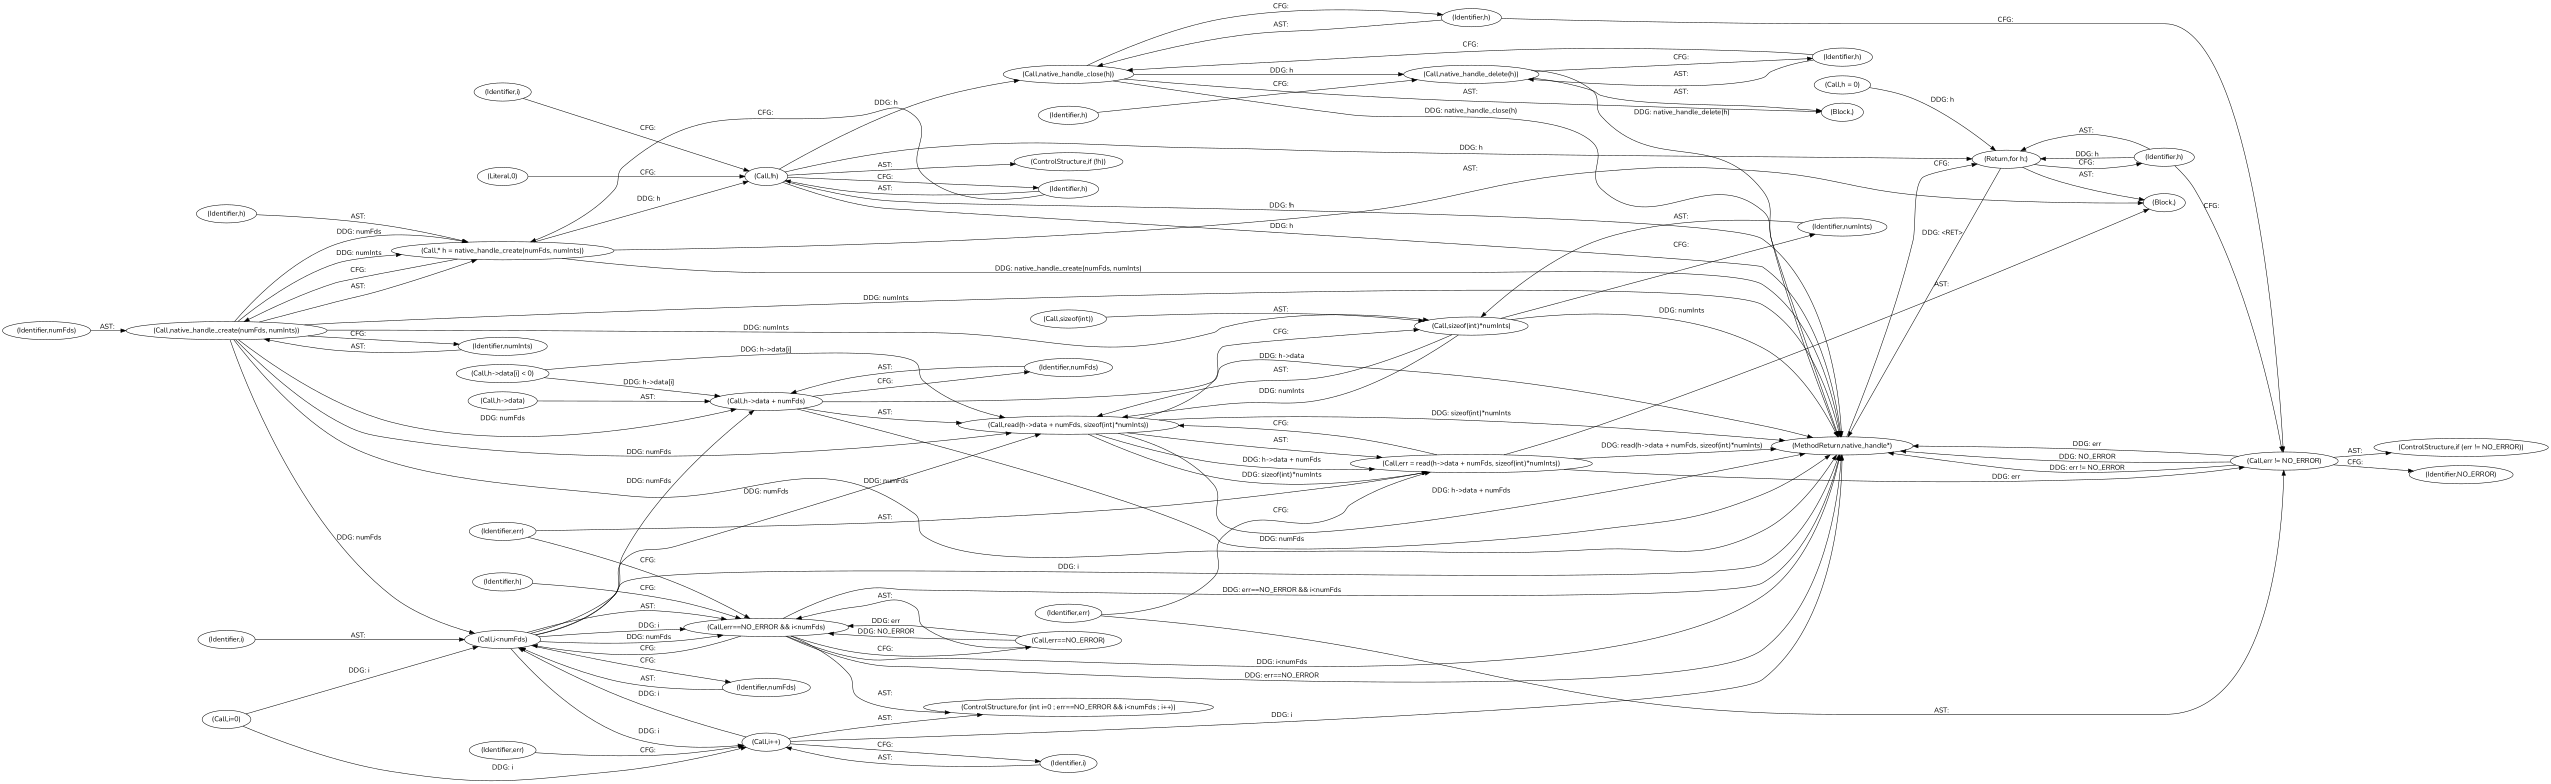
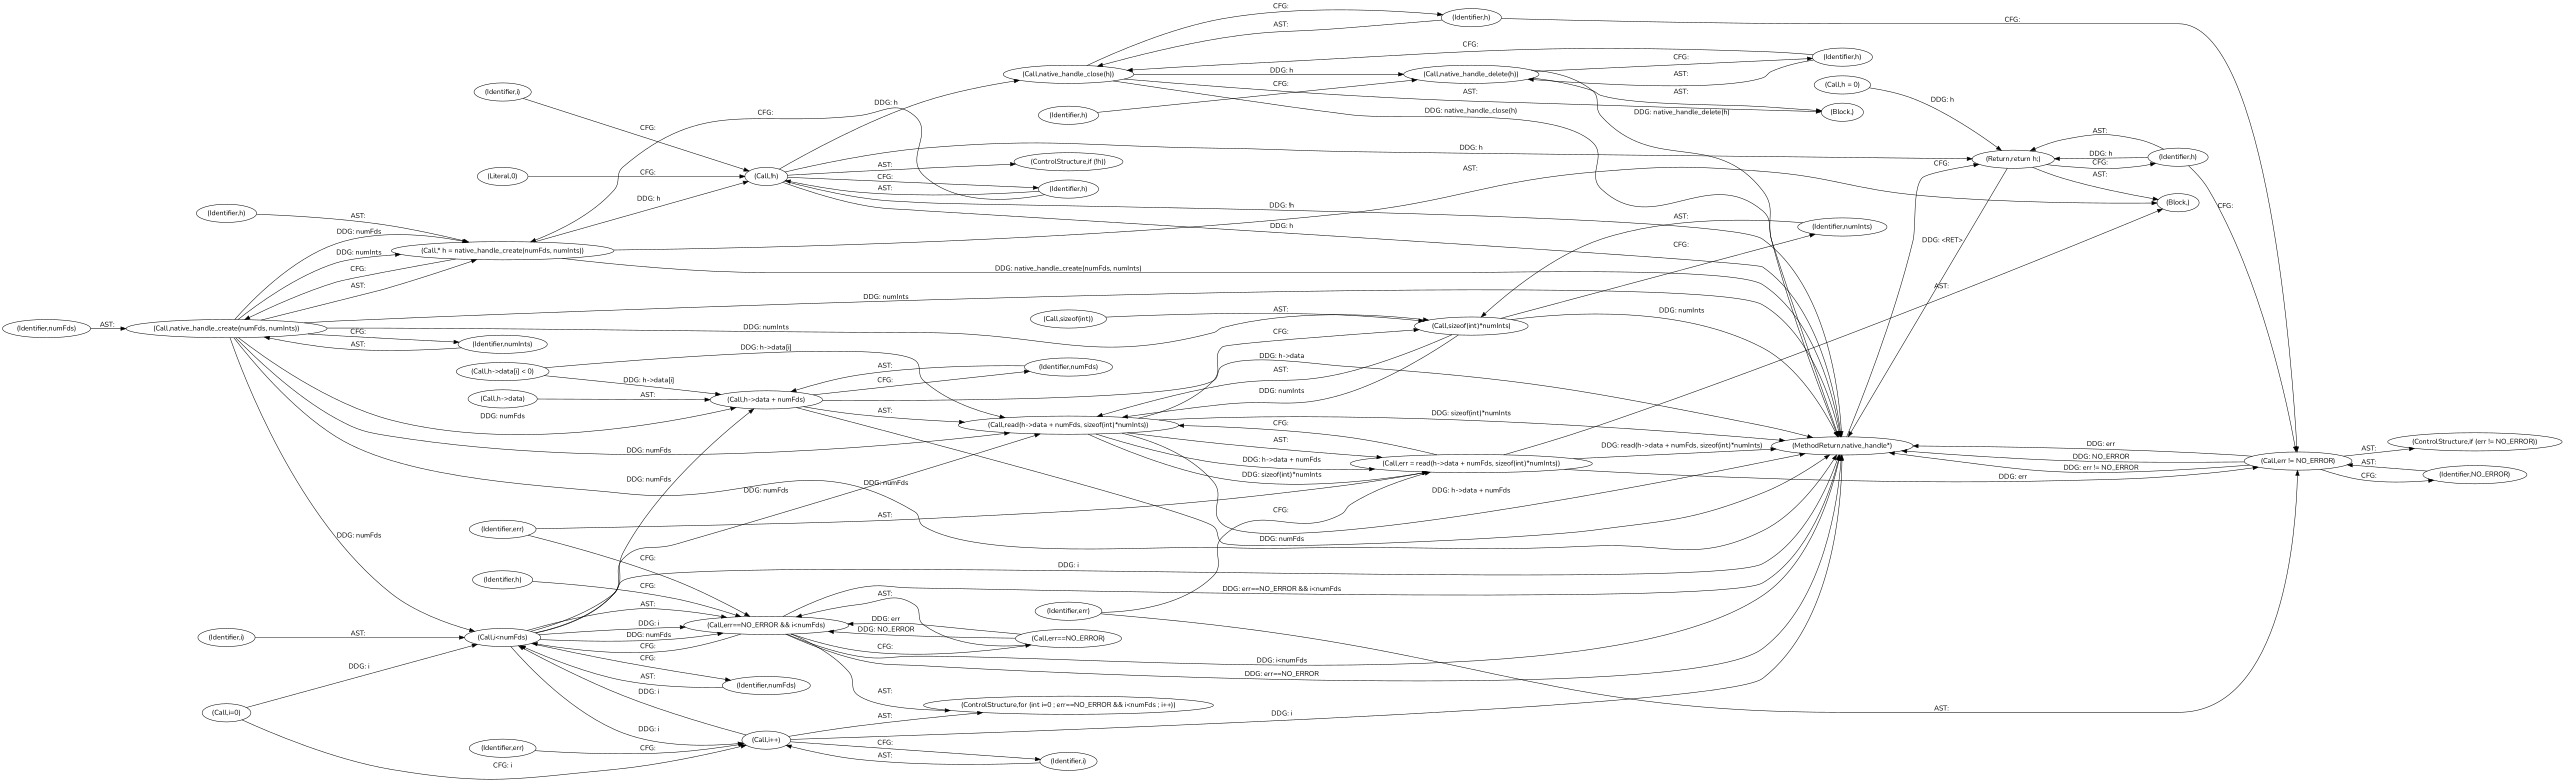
node "(Return,for h;)": label "(Return,for h;)" -> "(Return,return h;)"
edge "(Identifier,NO_ERROR)" -> "(Call,err != NO_ERROR)": added, label "AST:"
edge "(Call,i=0)" -> "(Call,i++)": label "DDG: i" -> "CFG: i"
